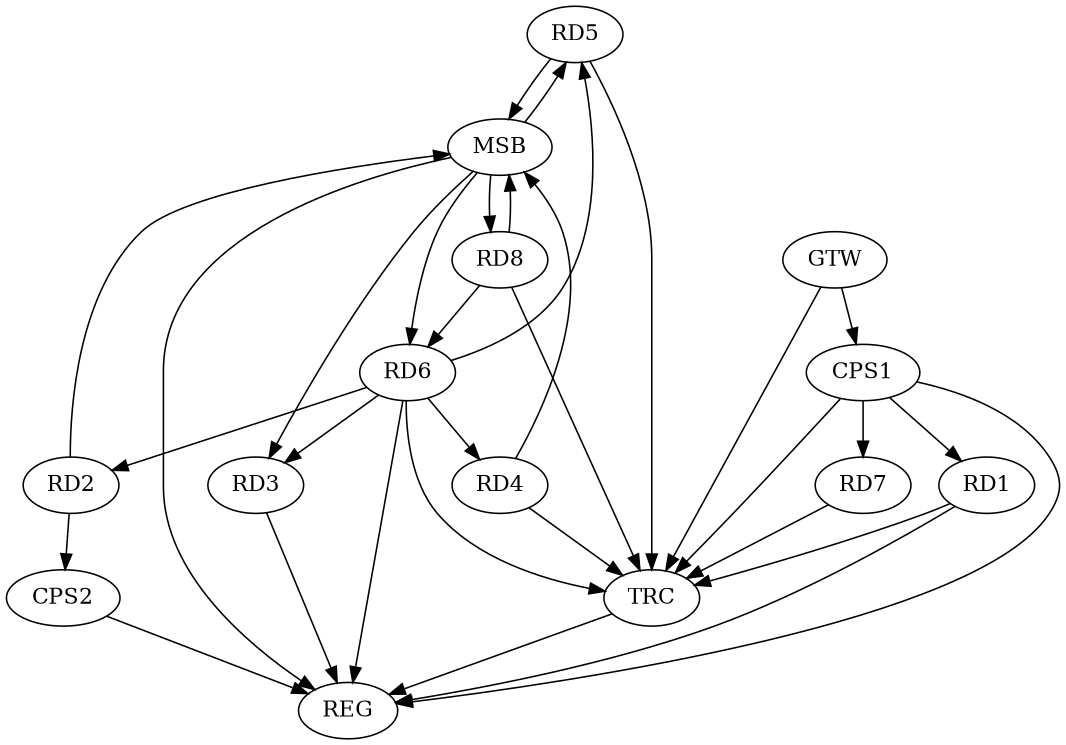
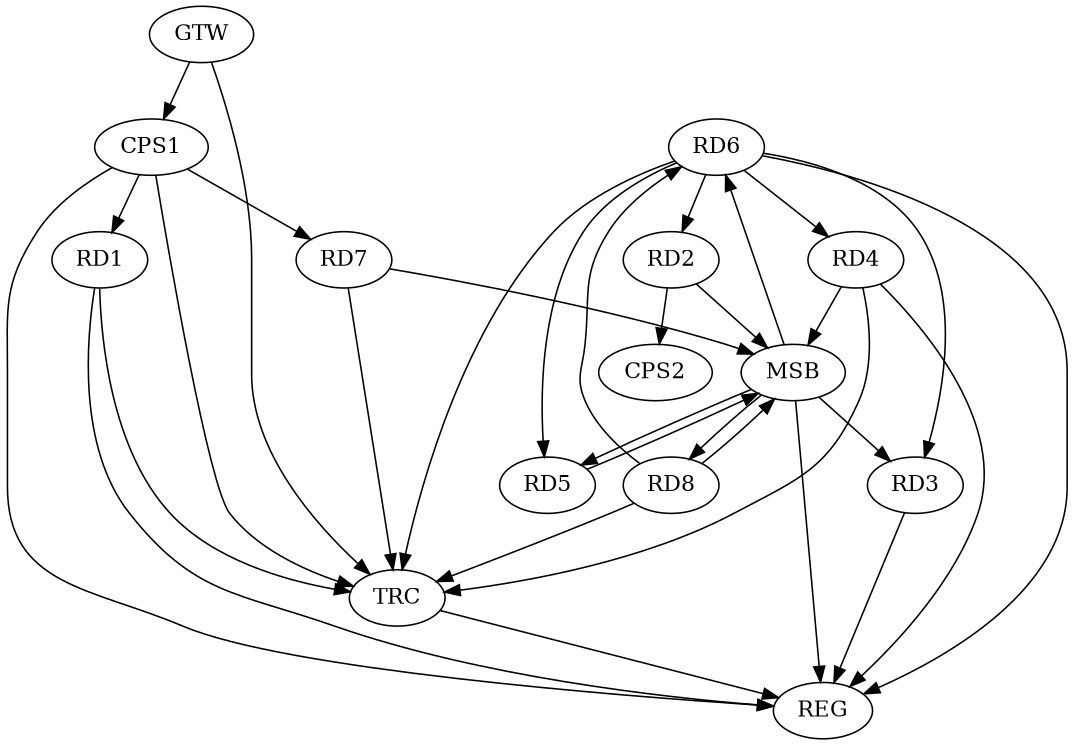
edge "RD5" -> "TRC": removed
edge "RD7" -> "MSB": added
edge "CPS2" -> "REG": now "RD4" -> "REG"
